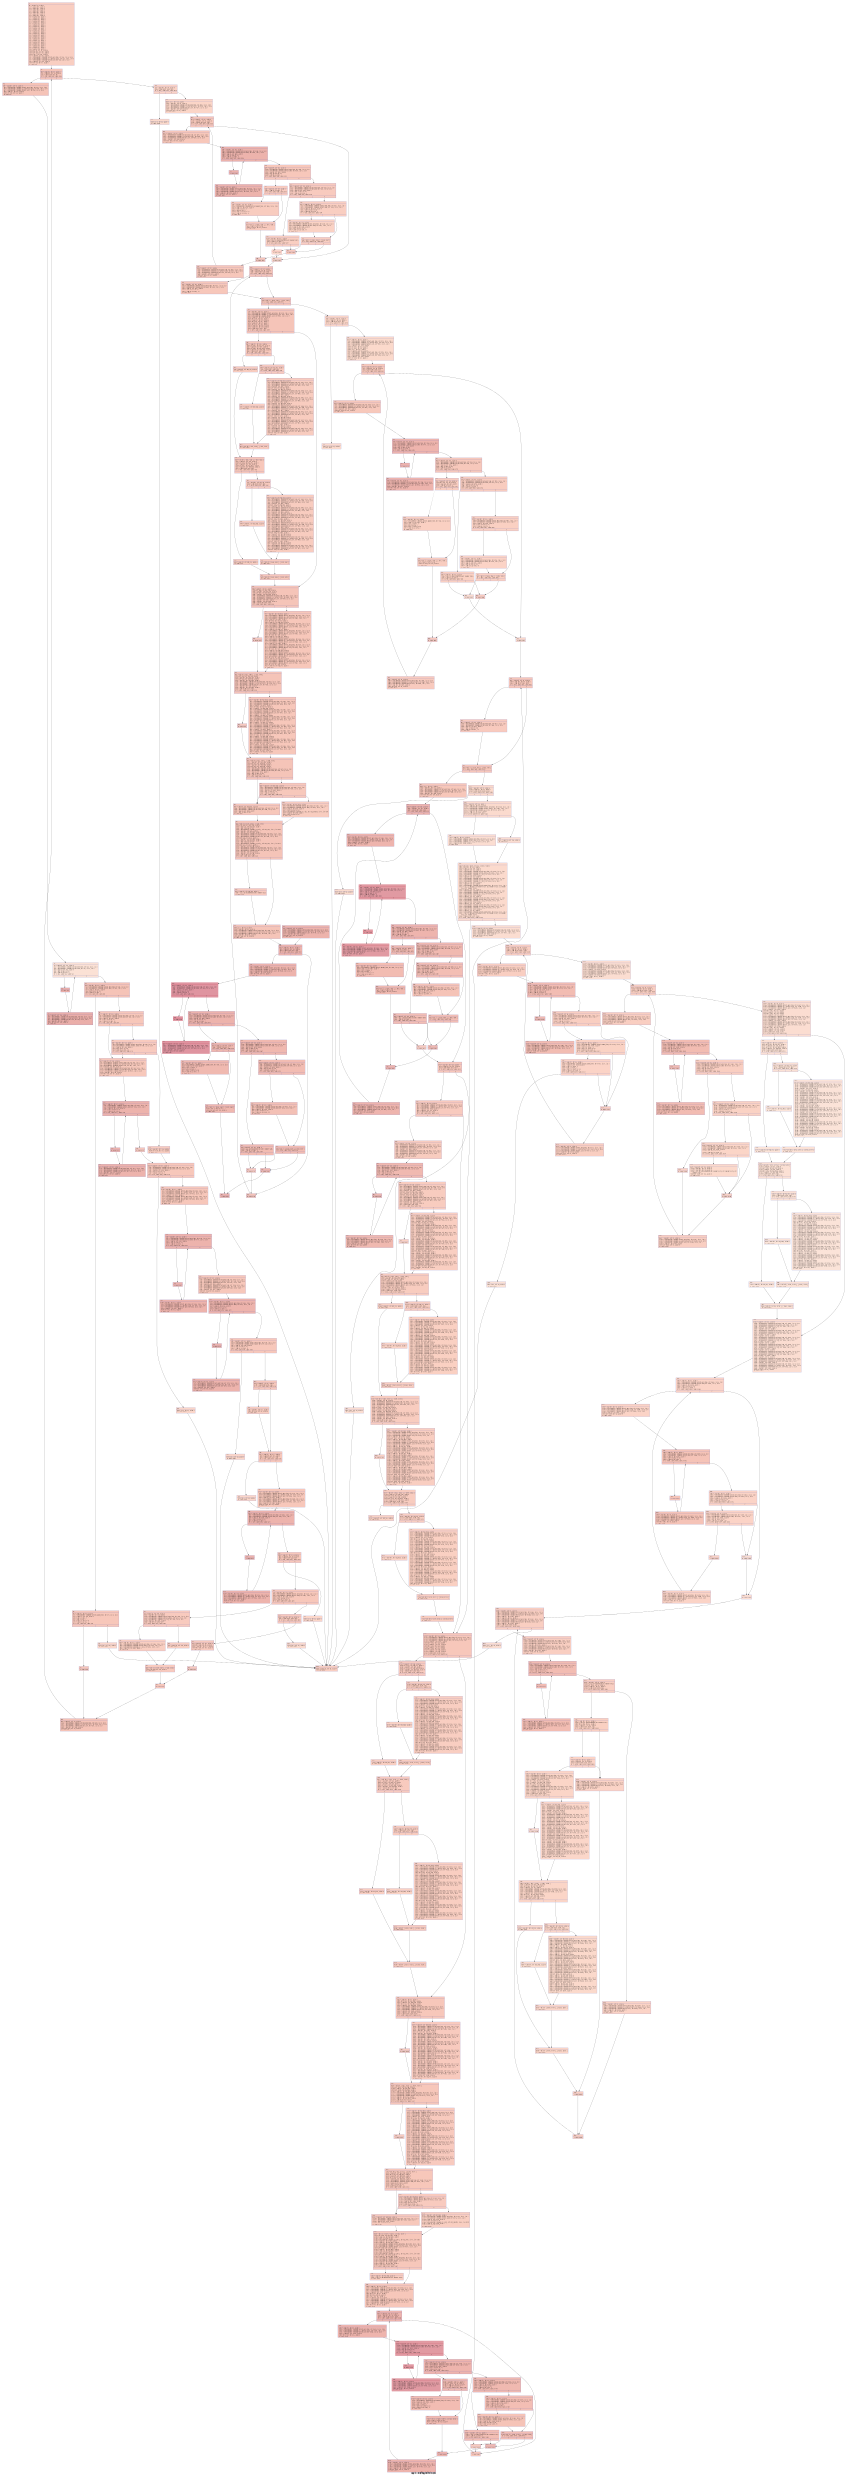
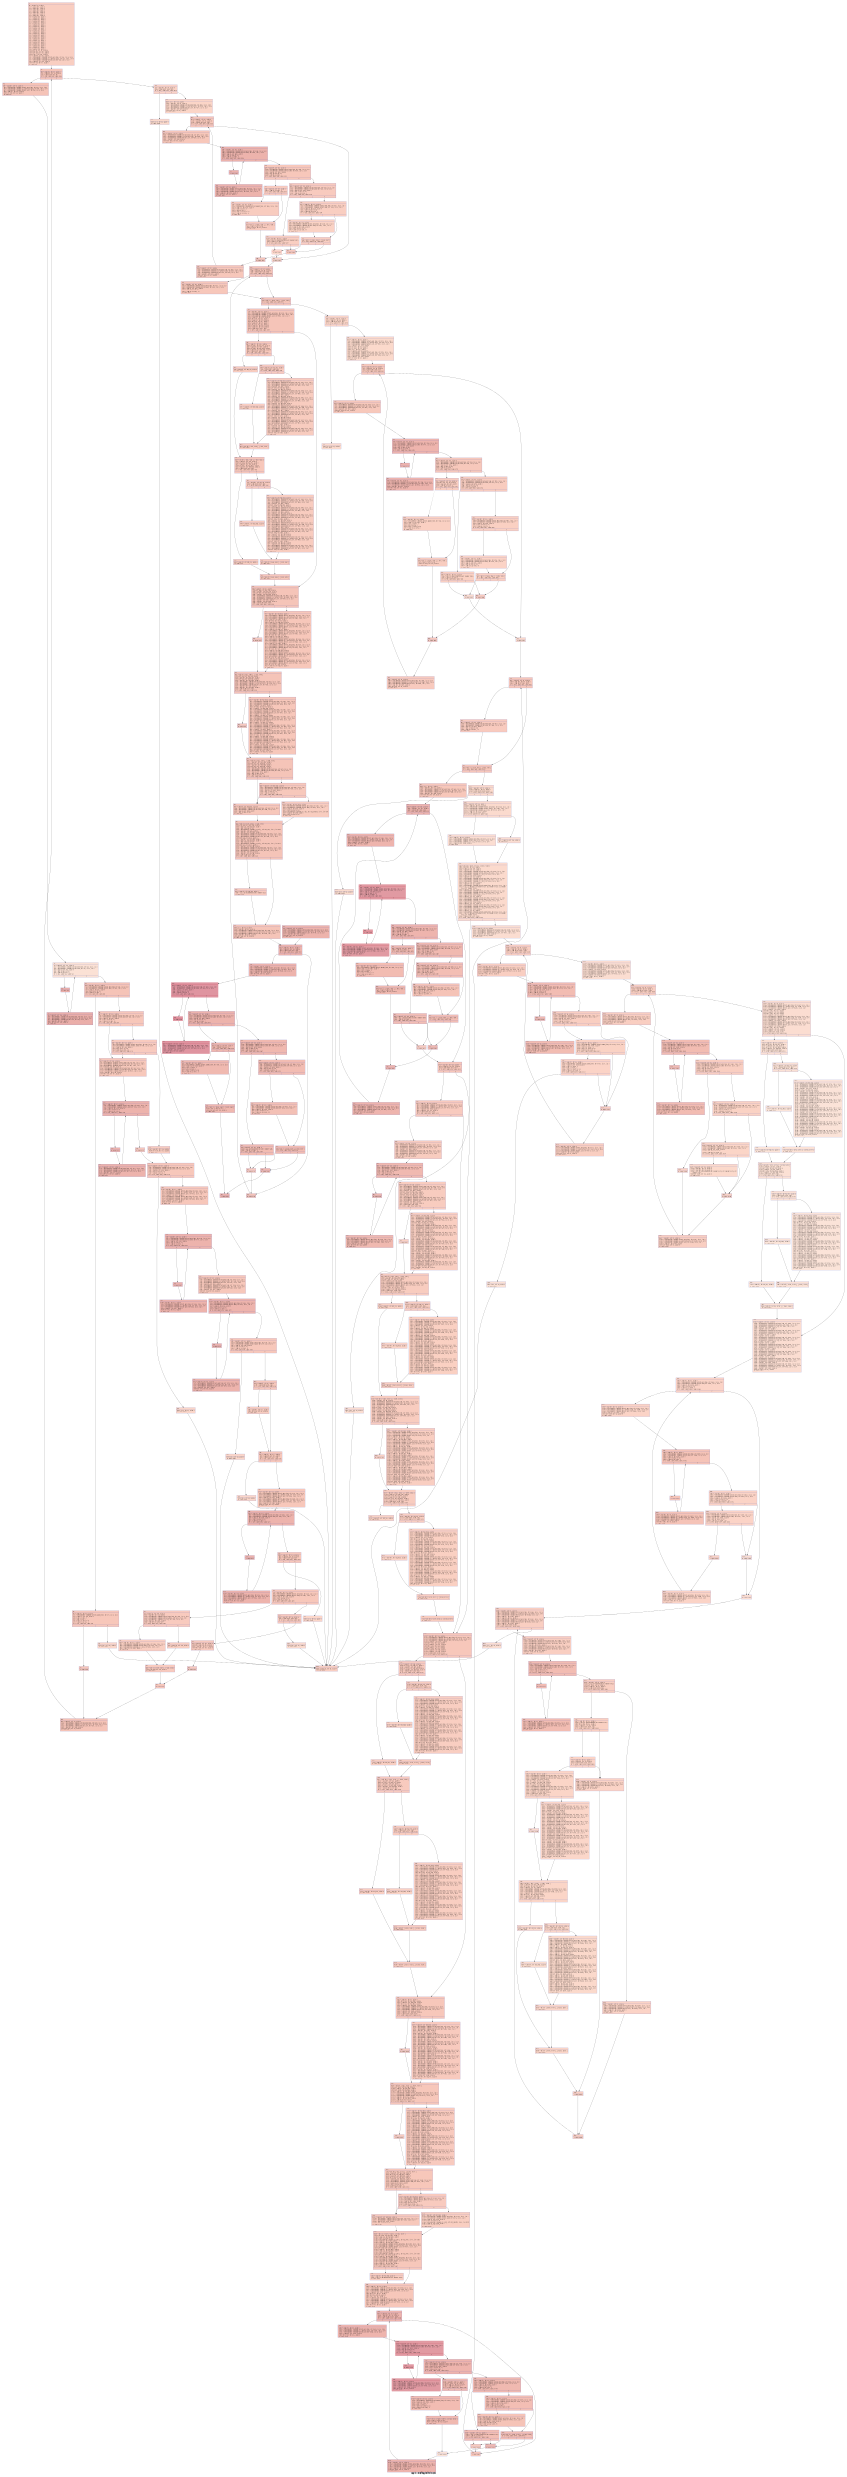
node "1493:": fillcolor #d8564670 -> #f6bfa670
